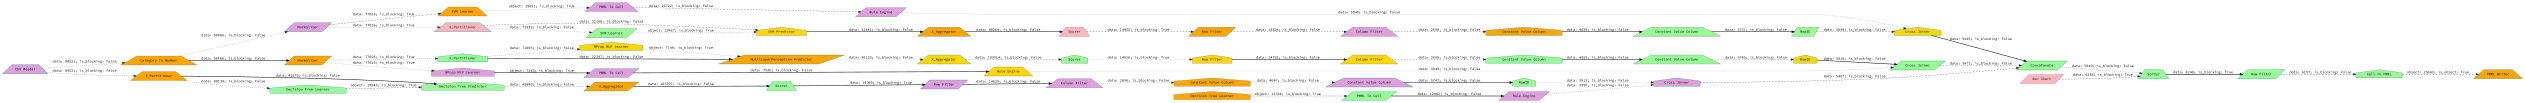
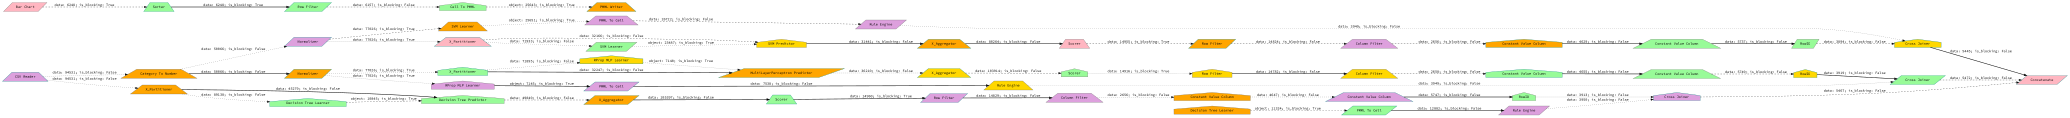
node "Concatenate": fillcolor palegreen -> lightpink
edge "Concatenate" -> "Sorter": removed, label "data: 5849; is_blocking: False"
edge "Cell To PMML" -> "PMML Writer": label "object: 25643; is_object: True" -> "object: 25643; is_blocking: True"
